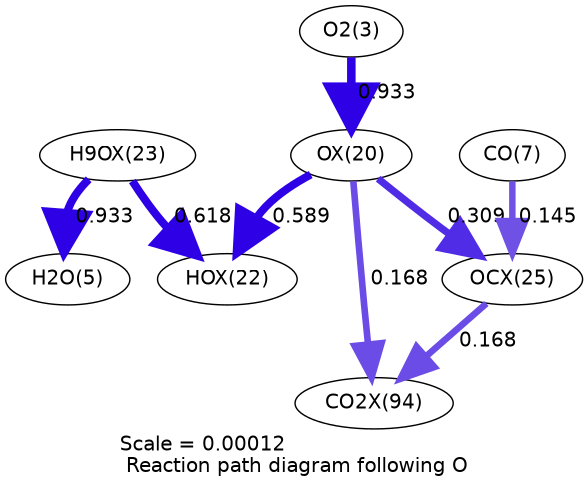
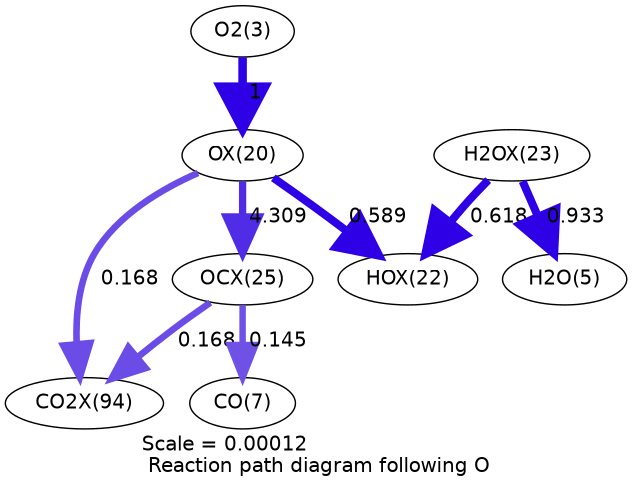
edge "O2(3)" -> "OX(20)": label " 0.933" -> " 1"
node "H9OX(23)": label "H9OX(23)" -> "H2OX(23)"
edge "CO(7)" -> "OCX(25)": reversed
edge "OX(20)" -> "OCX(25)": label " 0.309" -> " 4.309"
